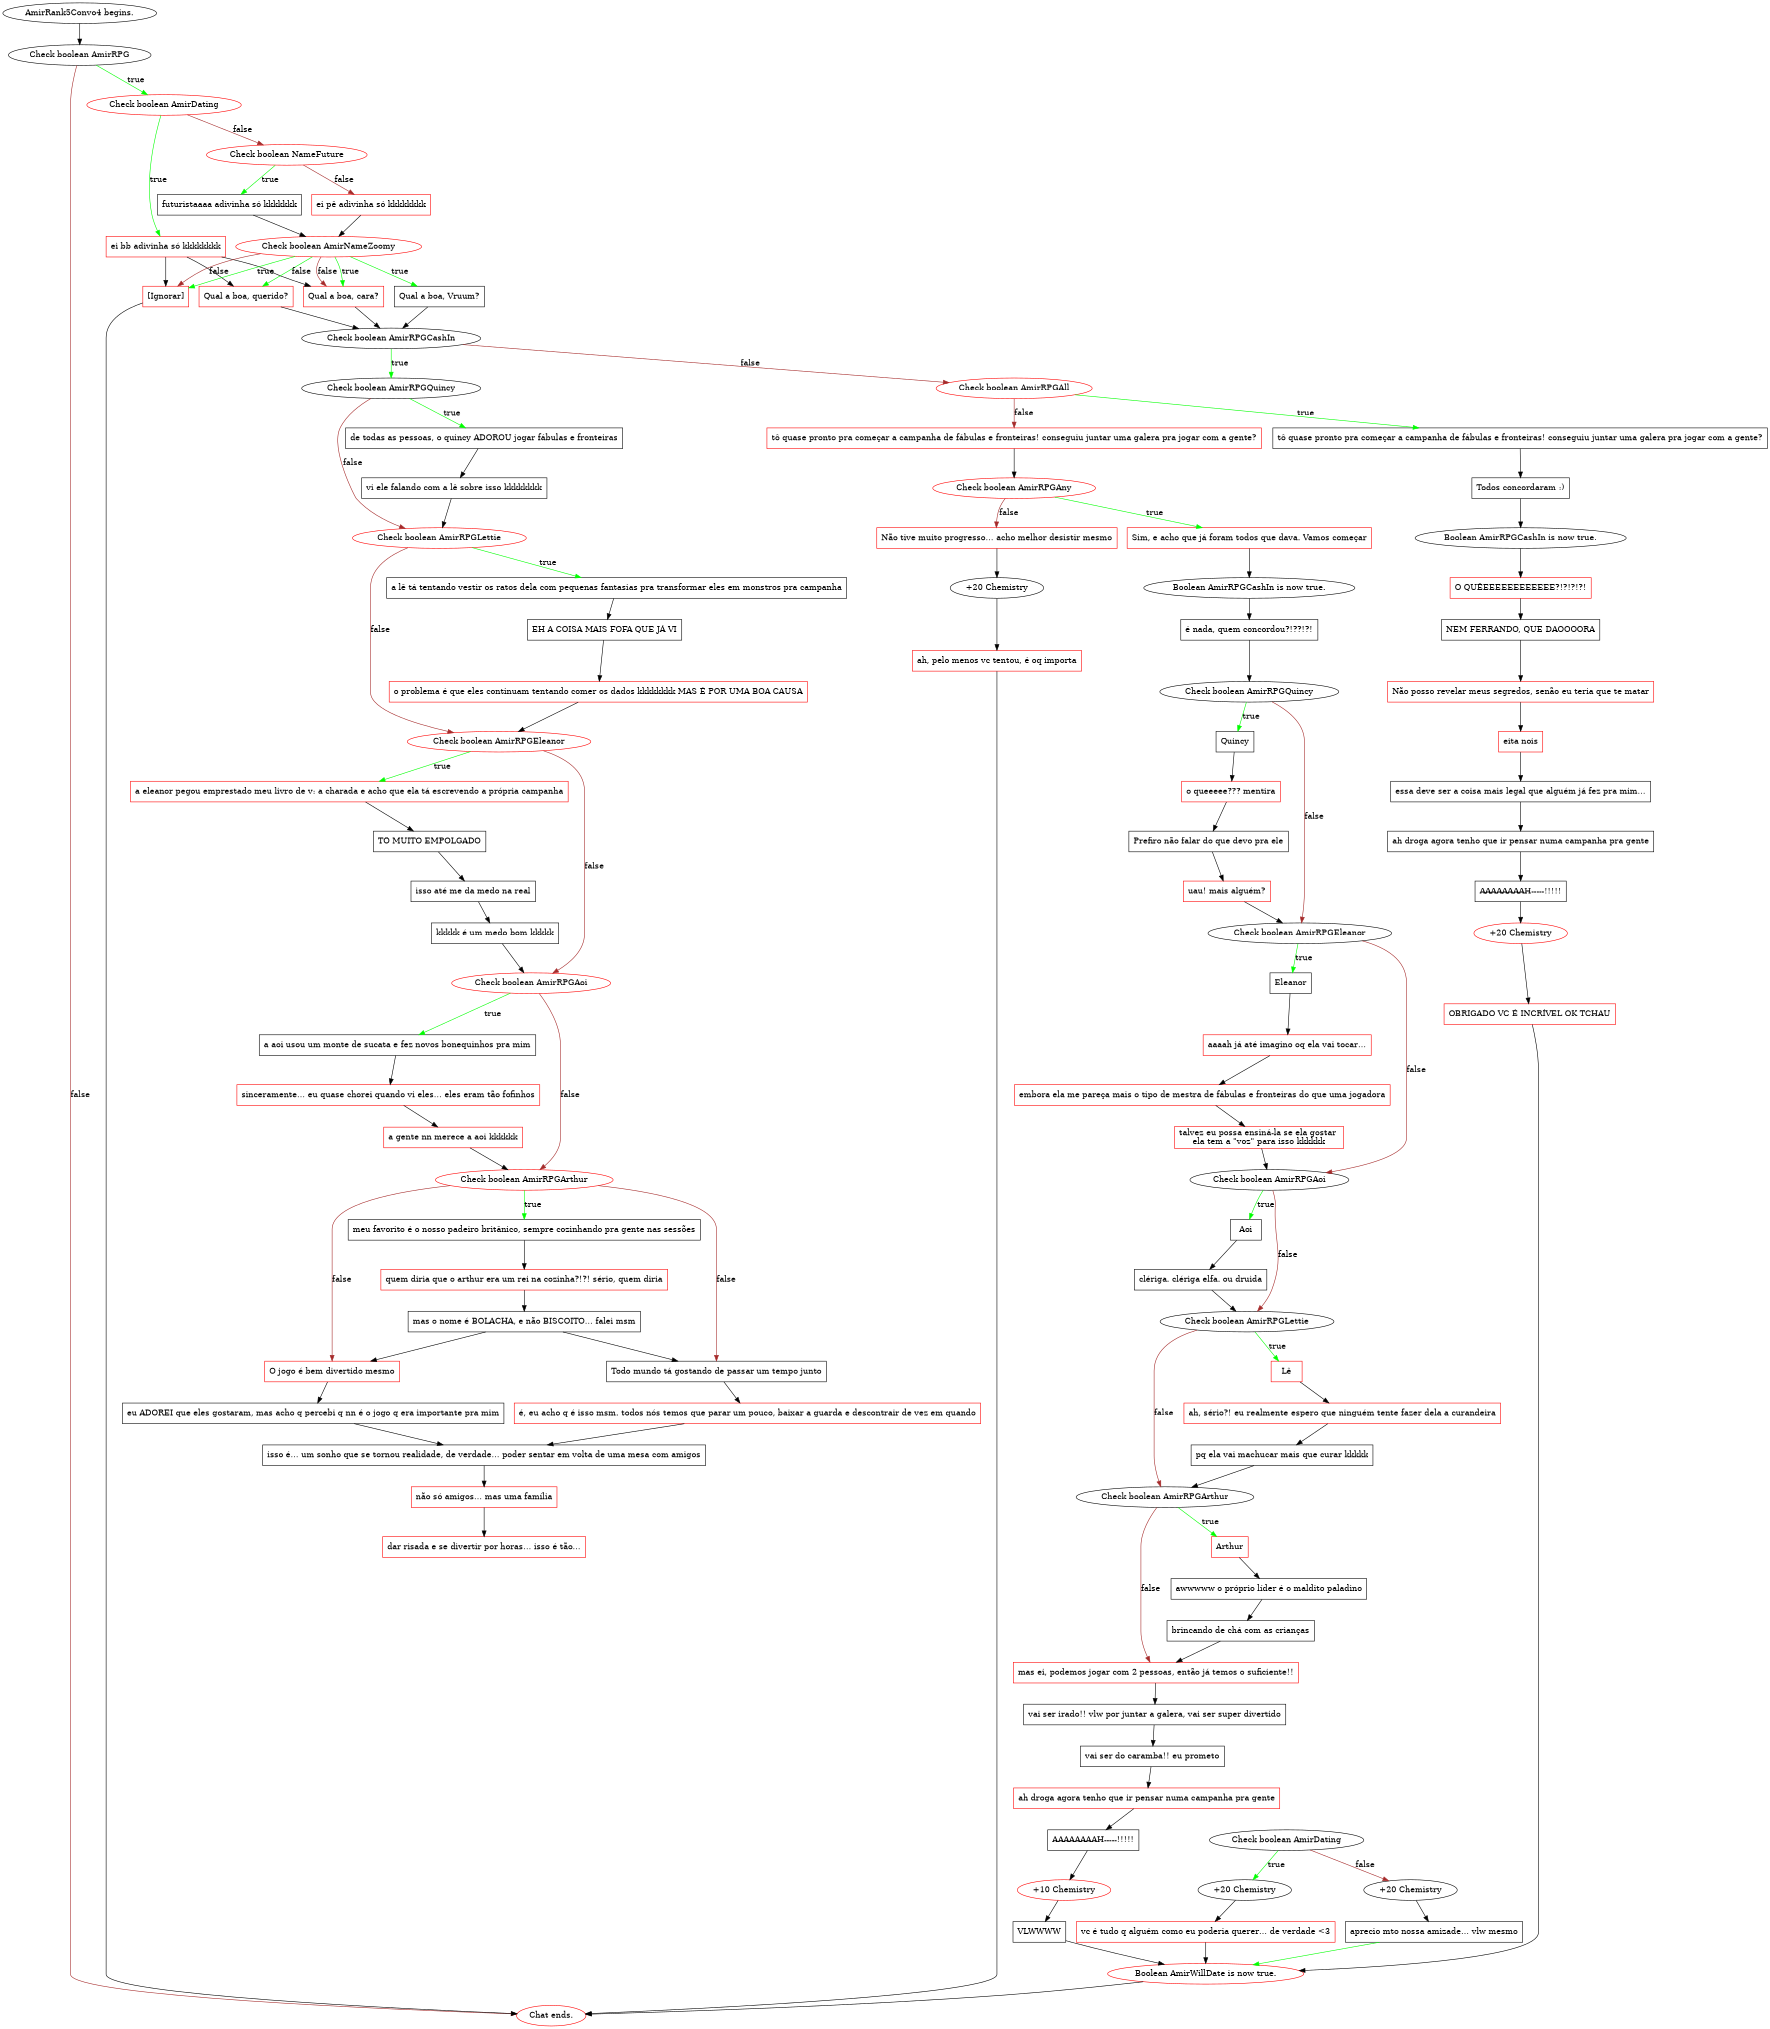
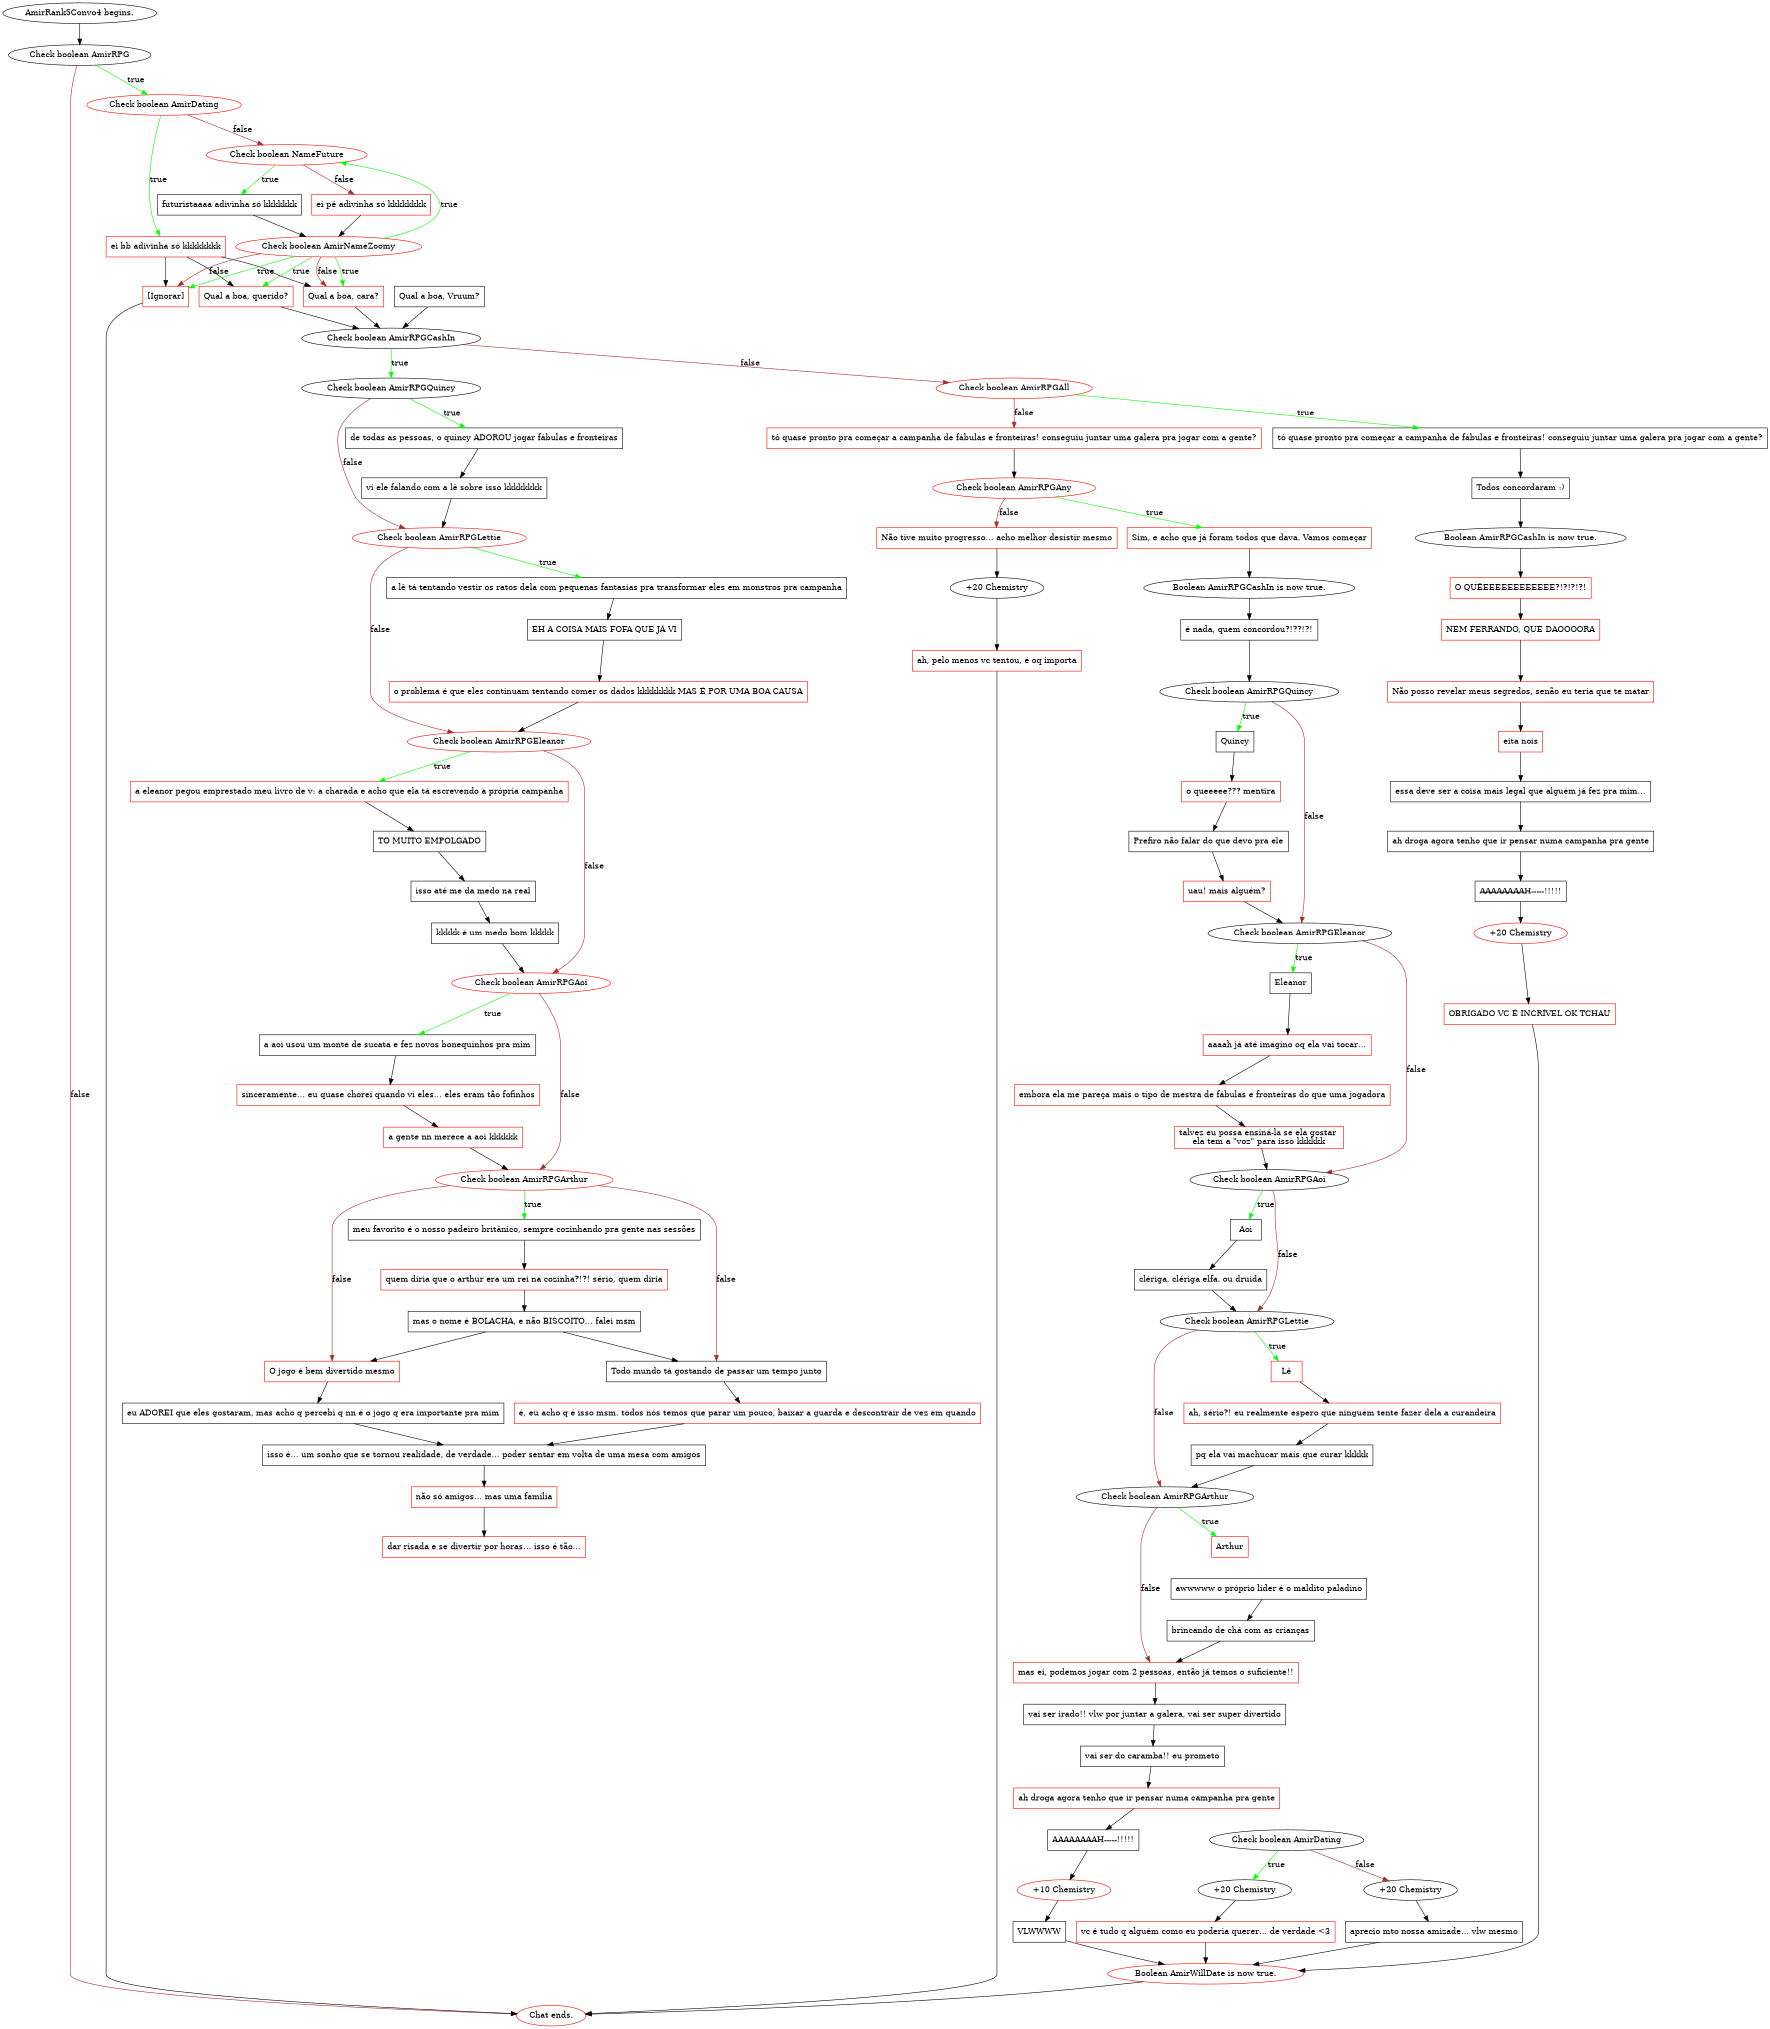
edge "Check boolean AmirNameZoomy" -> "Qual a boa, Vruum?": now "Check boolean AmirNameZoomy" -> "Check boolean NameFuture"
edge "Check boolean AmirNameZoomy" -> "Qual a boa, querido?": label "false" -> "true"
node "NEM FERRANDO, QUE DAOOOORA": color black -> red
edge "Arthur" -> "awwwww o próprio líder é o maldito paladino": removed
edge "aprecio mto nossa amizade… vlw mesmo" -> "Boolean AmirWillDate is now true.": color green -> black
